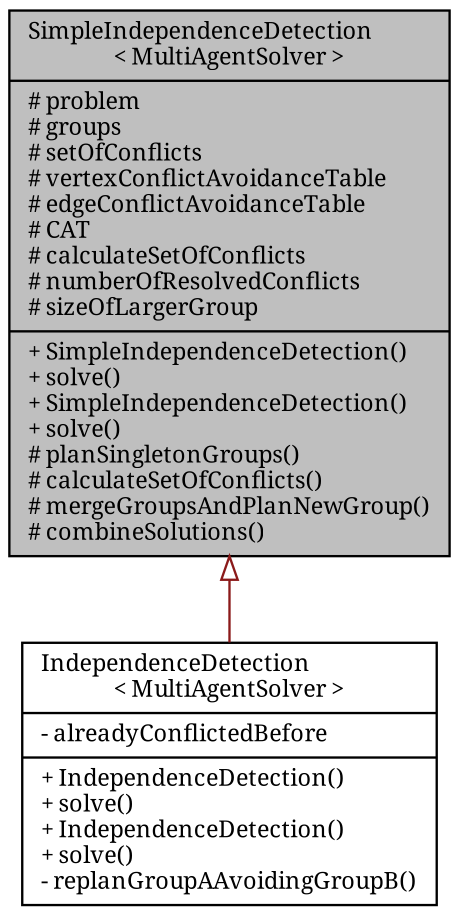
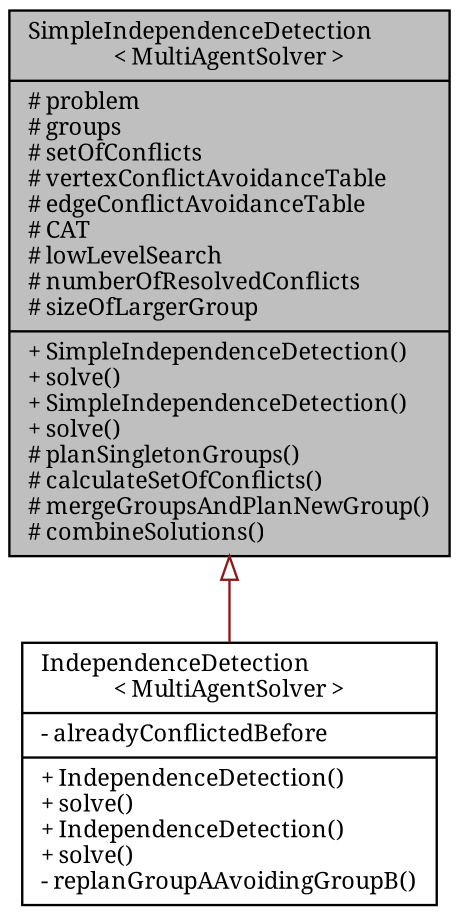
node "SimpleIndependenceDetection": text "# calculateSetOfConflicts" -> "# lowLevelSearch"
